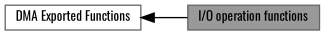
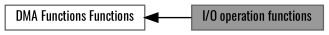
node "DMA Exported Functions": label "DMA Exported Functions" -> "DMA Functions Functions"
